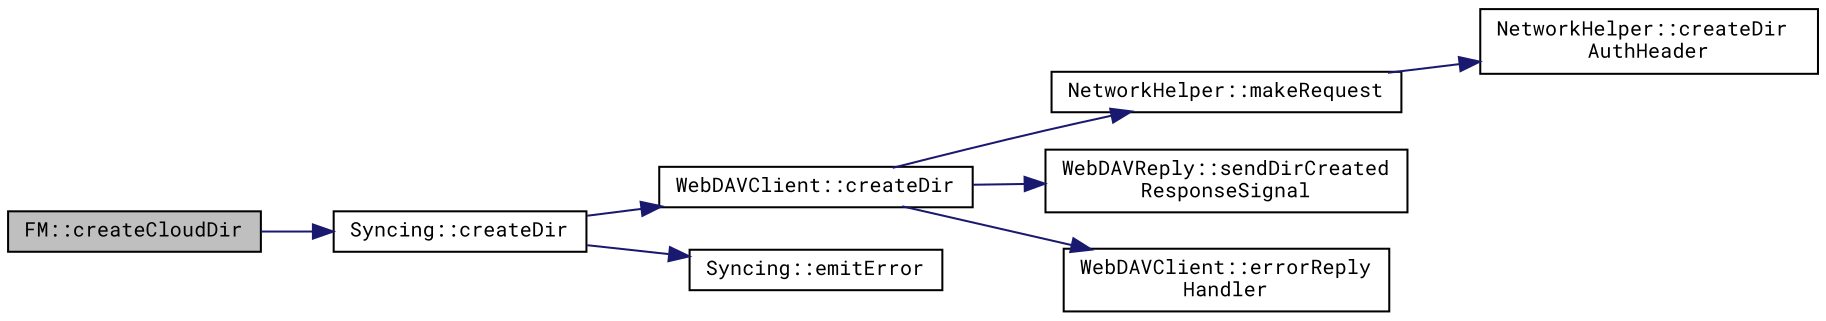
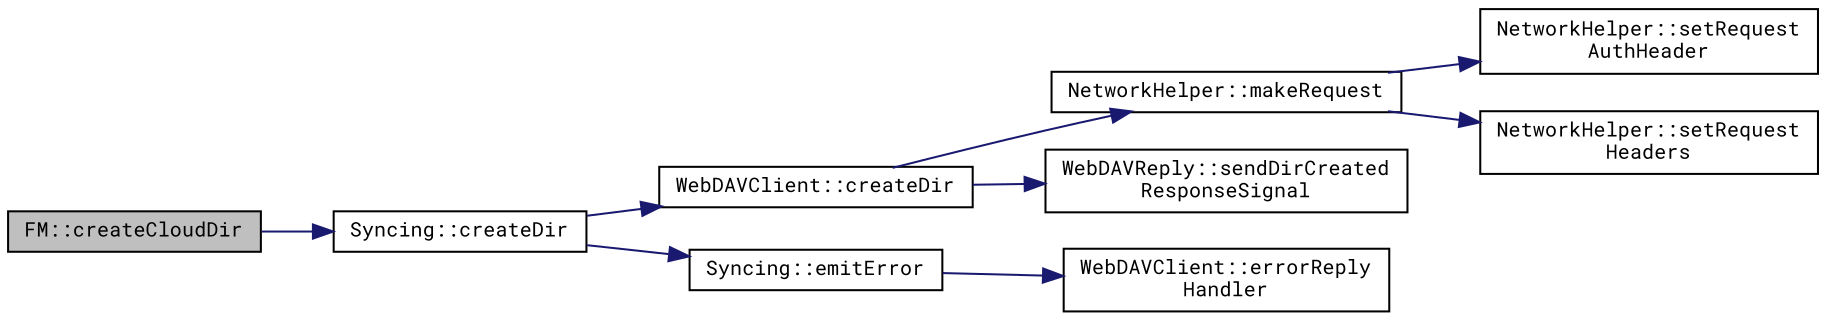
node "NetworkHelper::createDir AuthHeader": label "NetworkHelper::createDir AuthHeader" -> "NetworkHelper::setRequest AuthHeader"
node "NetworkHelper::setRequest Headers": added
edge "WebDAVClient::createDir" -> "WebDAVClient::errorReply Handler": now "Syncing::emitError" -> "WebDAVClient::errorReply Handler"
